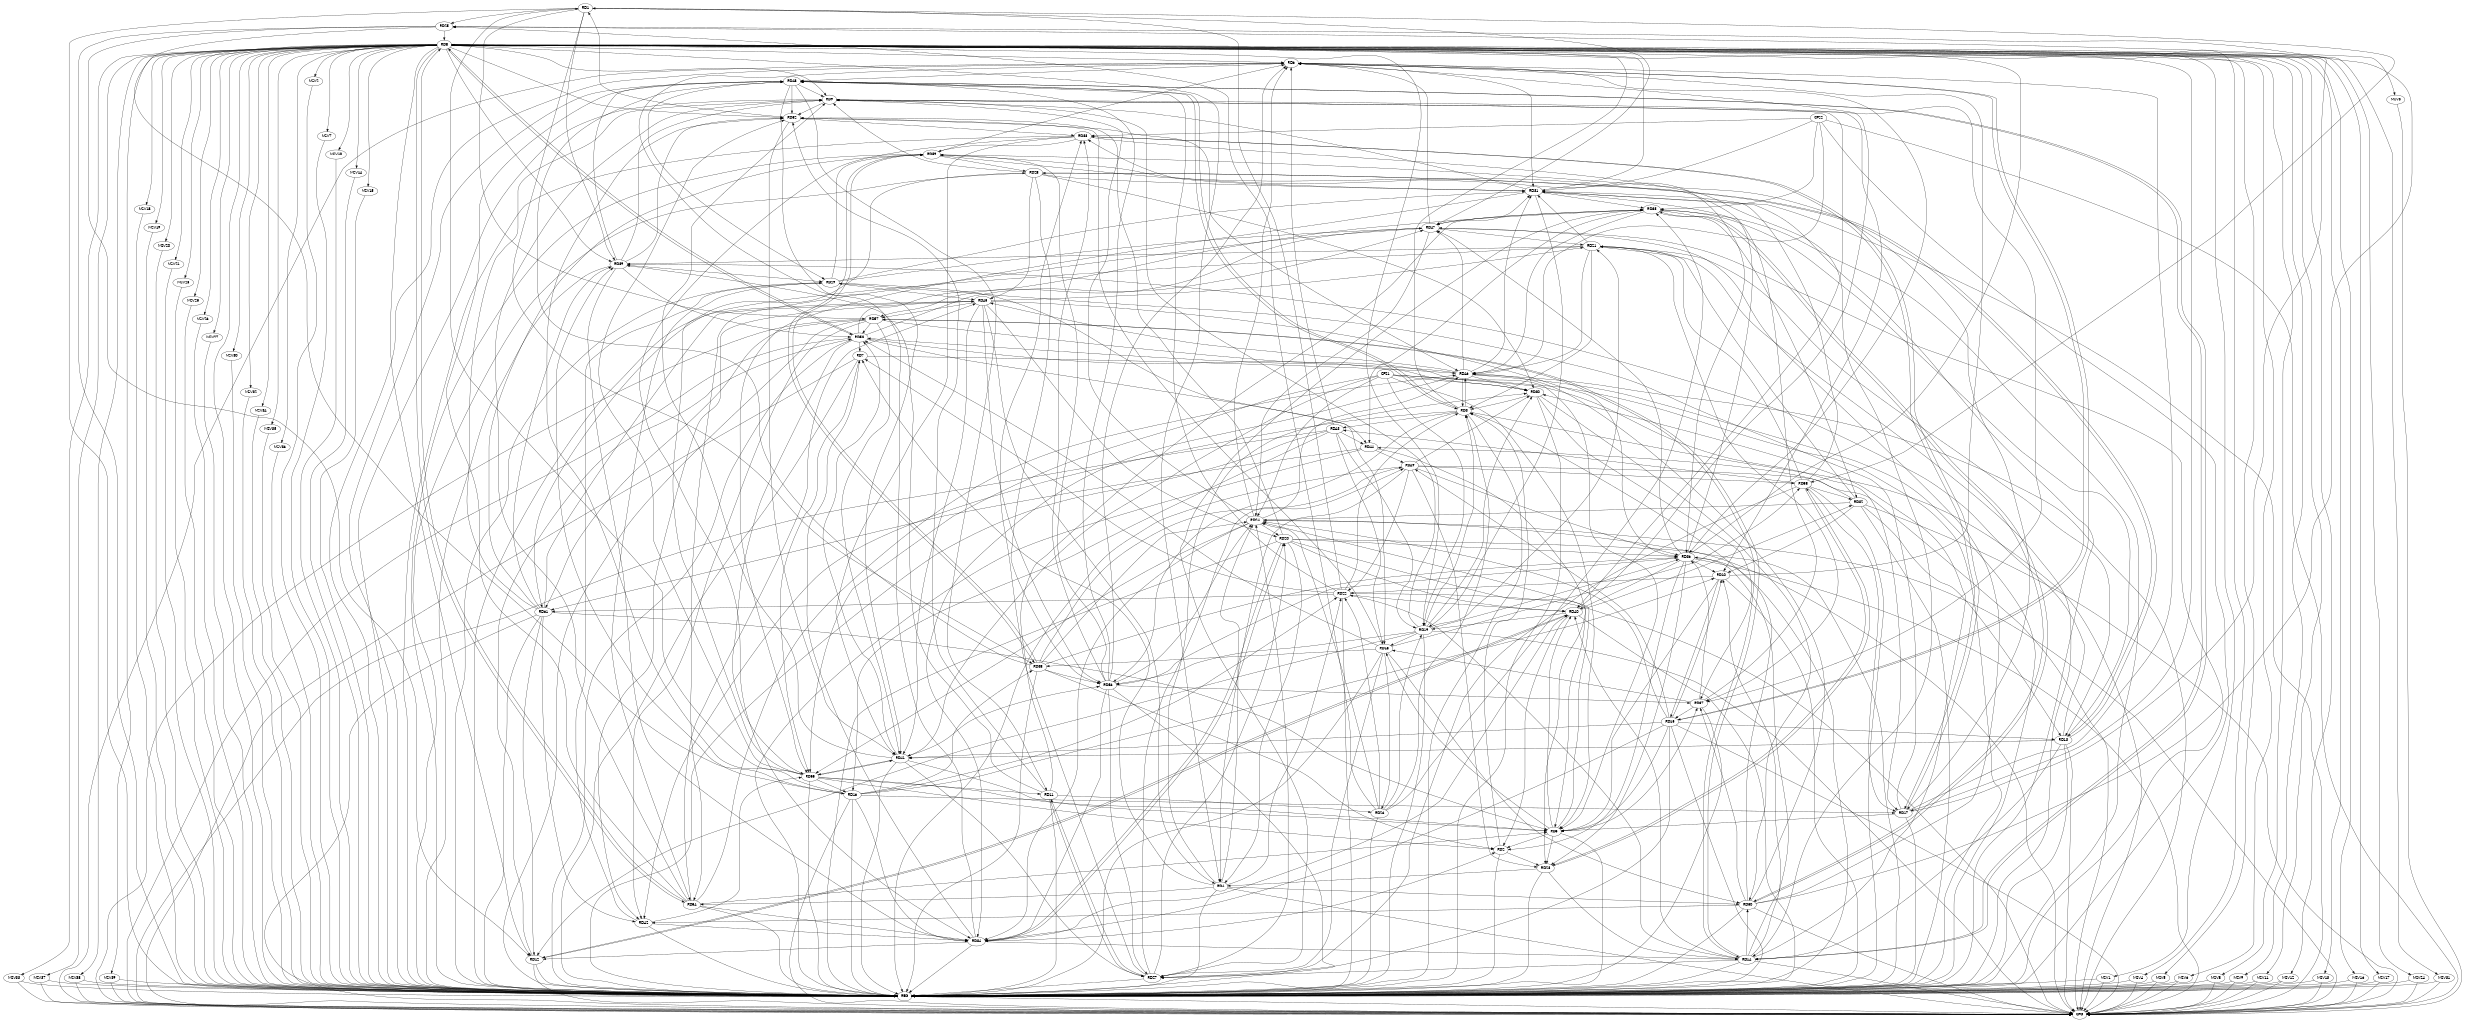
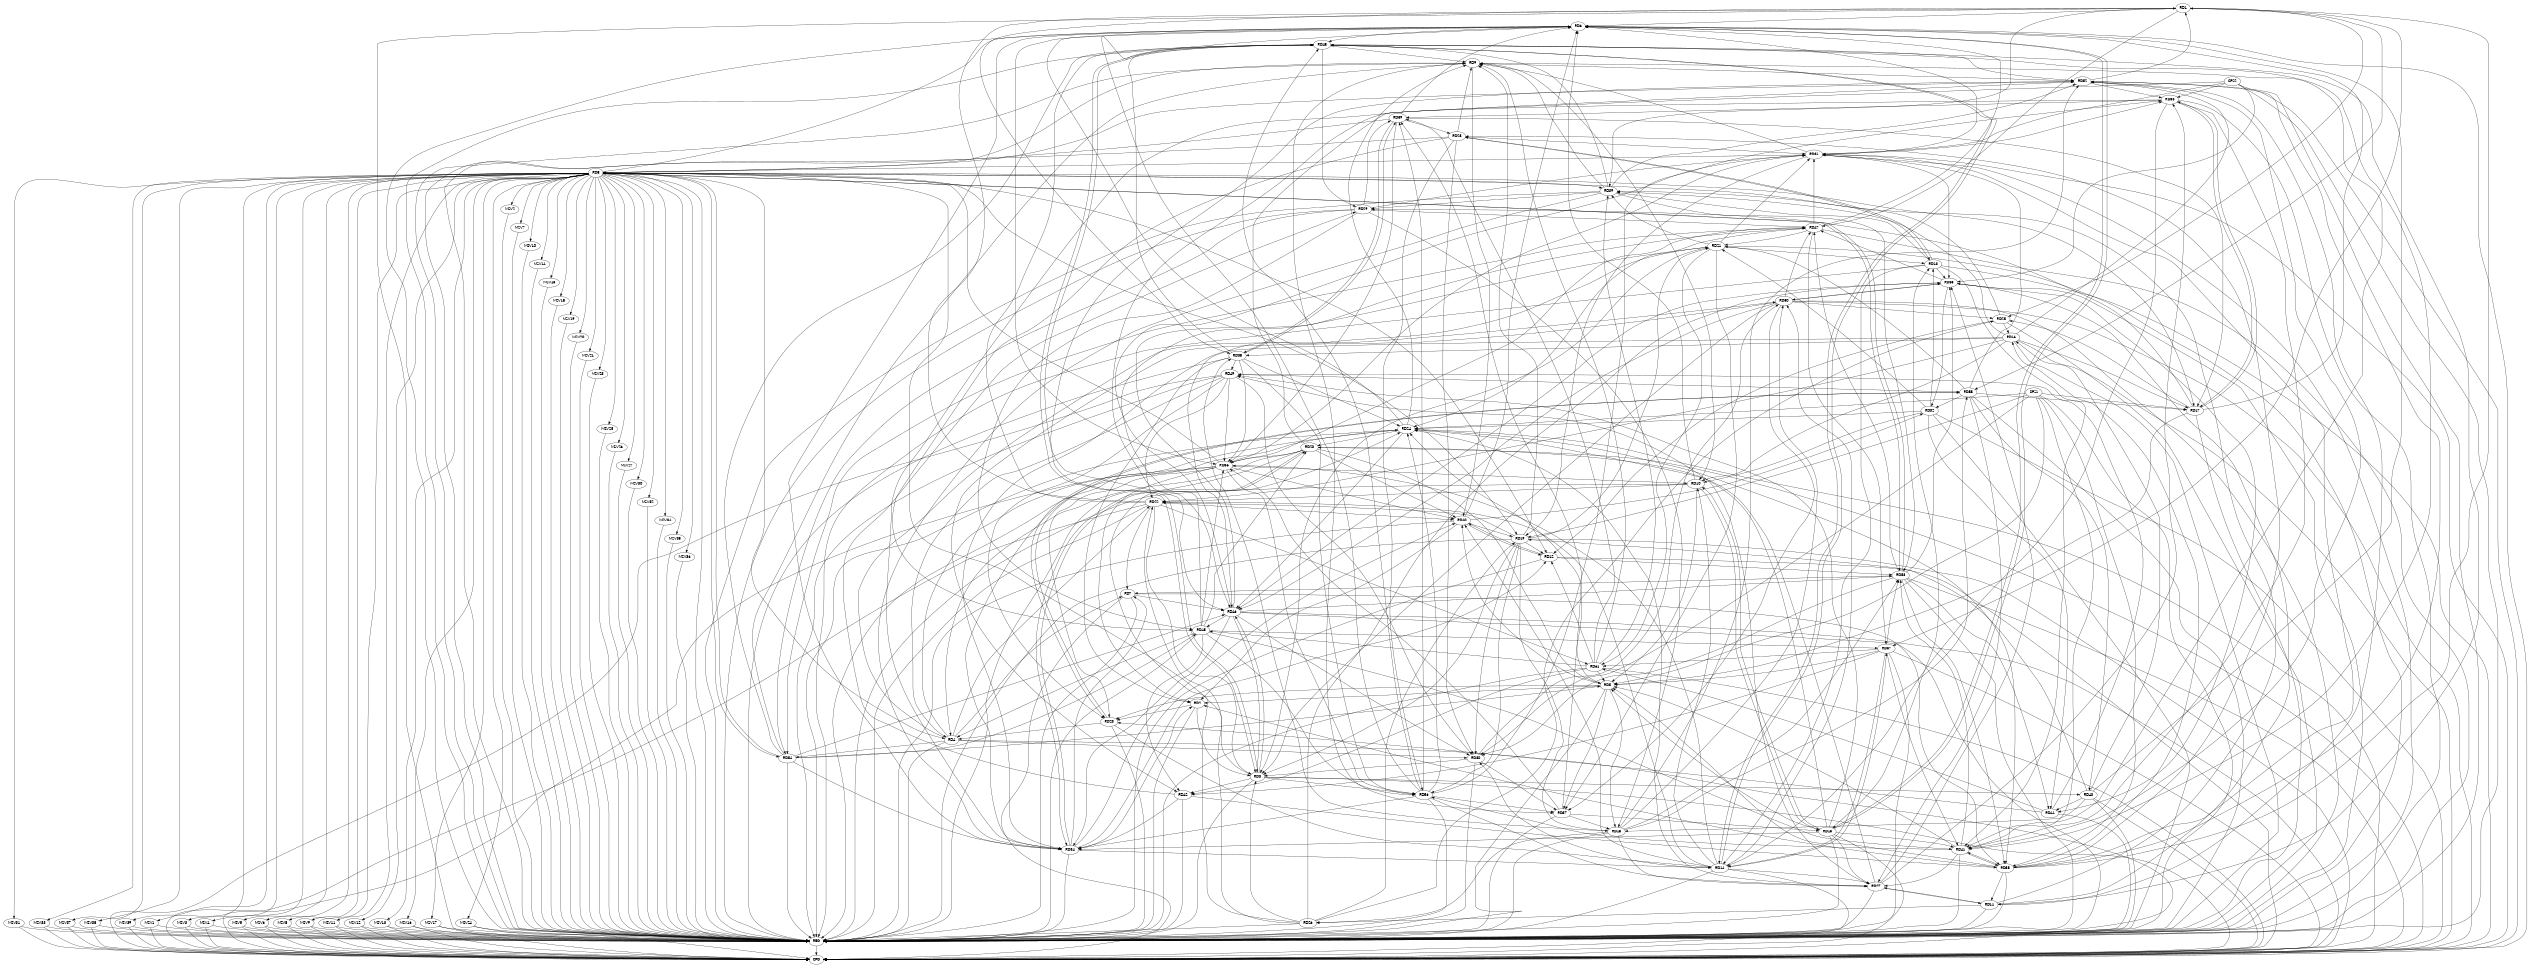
edge "RD1" -> "RD6": added
edge "RD19" -> "RD36": now "RD19" -> "RD22"
edge "RD52" -> "REG": added
edge "MSV3" -> "REG": added
